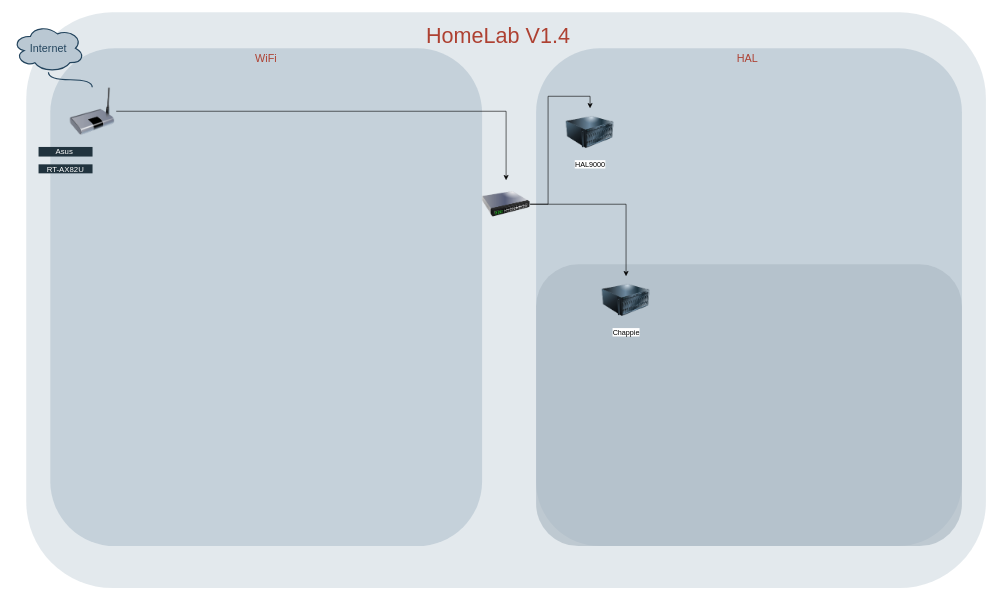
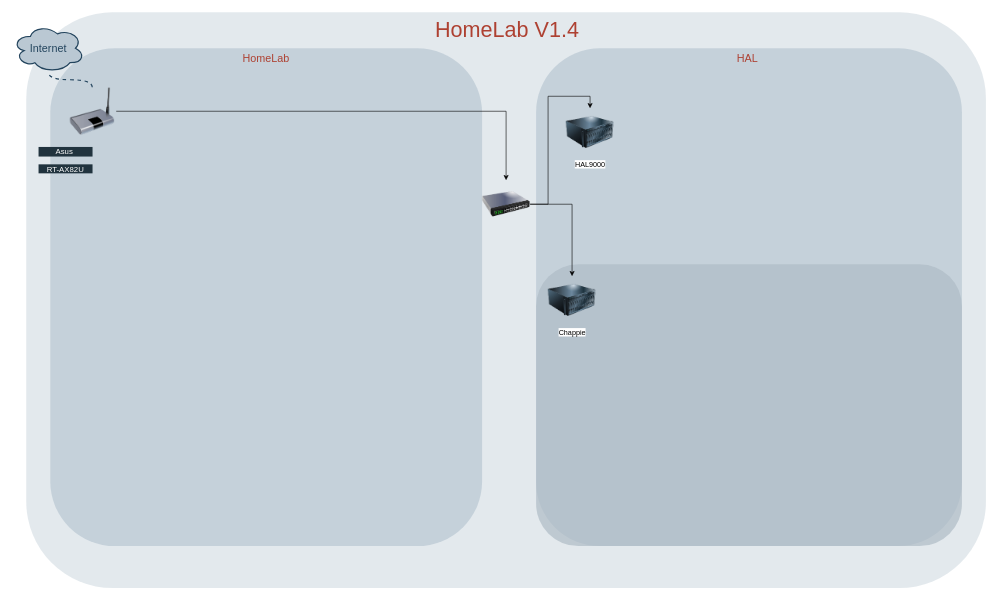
node "HomeLab V1.4": moved (498, 35) -> (507, 29)
node "WiFi": label "WiFi" -> "HomeLab"
edge "Internet" -- "Asus RT-AX82U": style solid -> dashed
node "Chappie": moved (626, 300) -> (572, 300)
